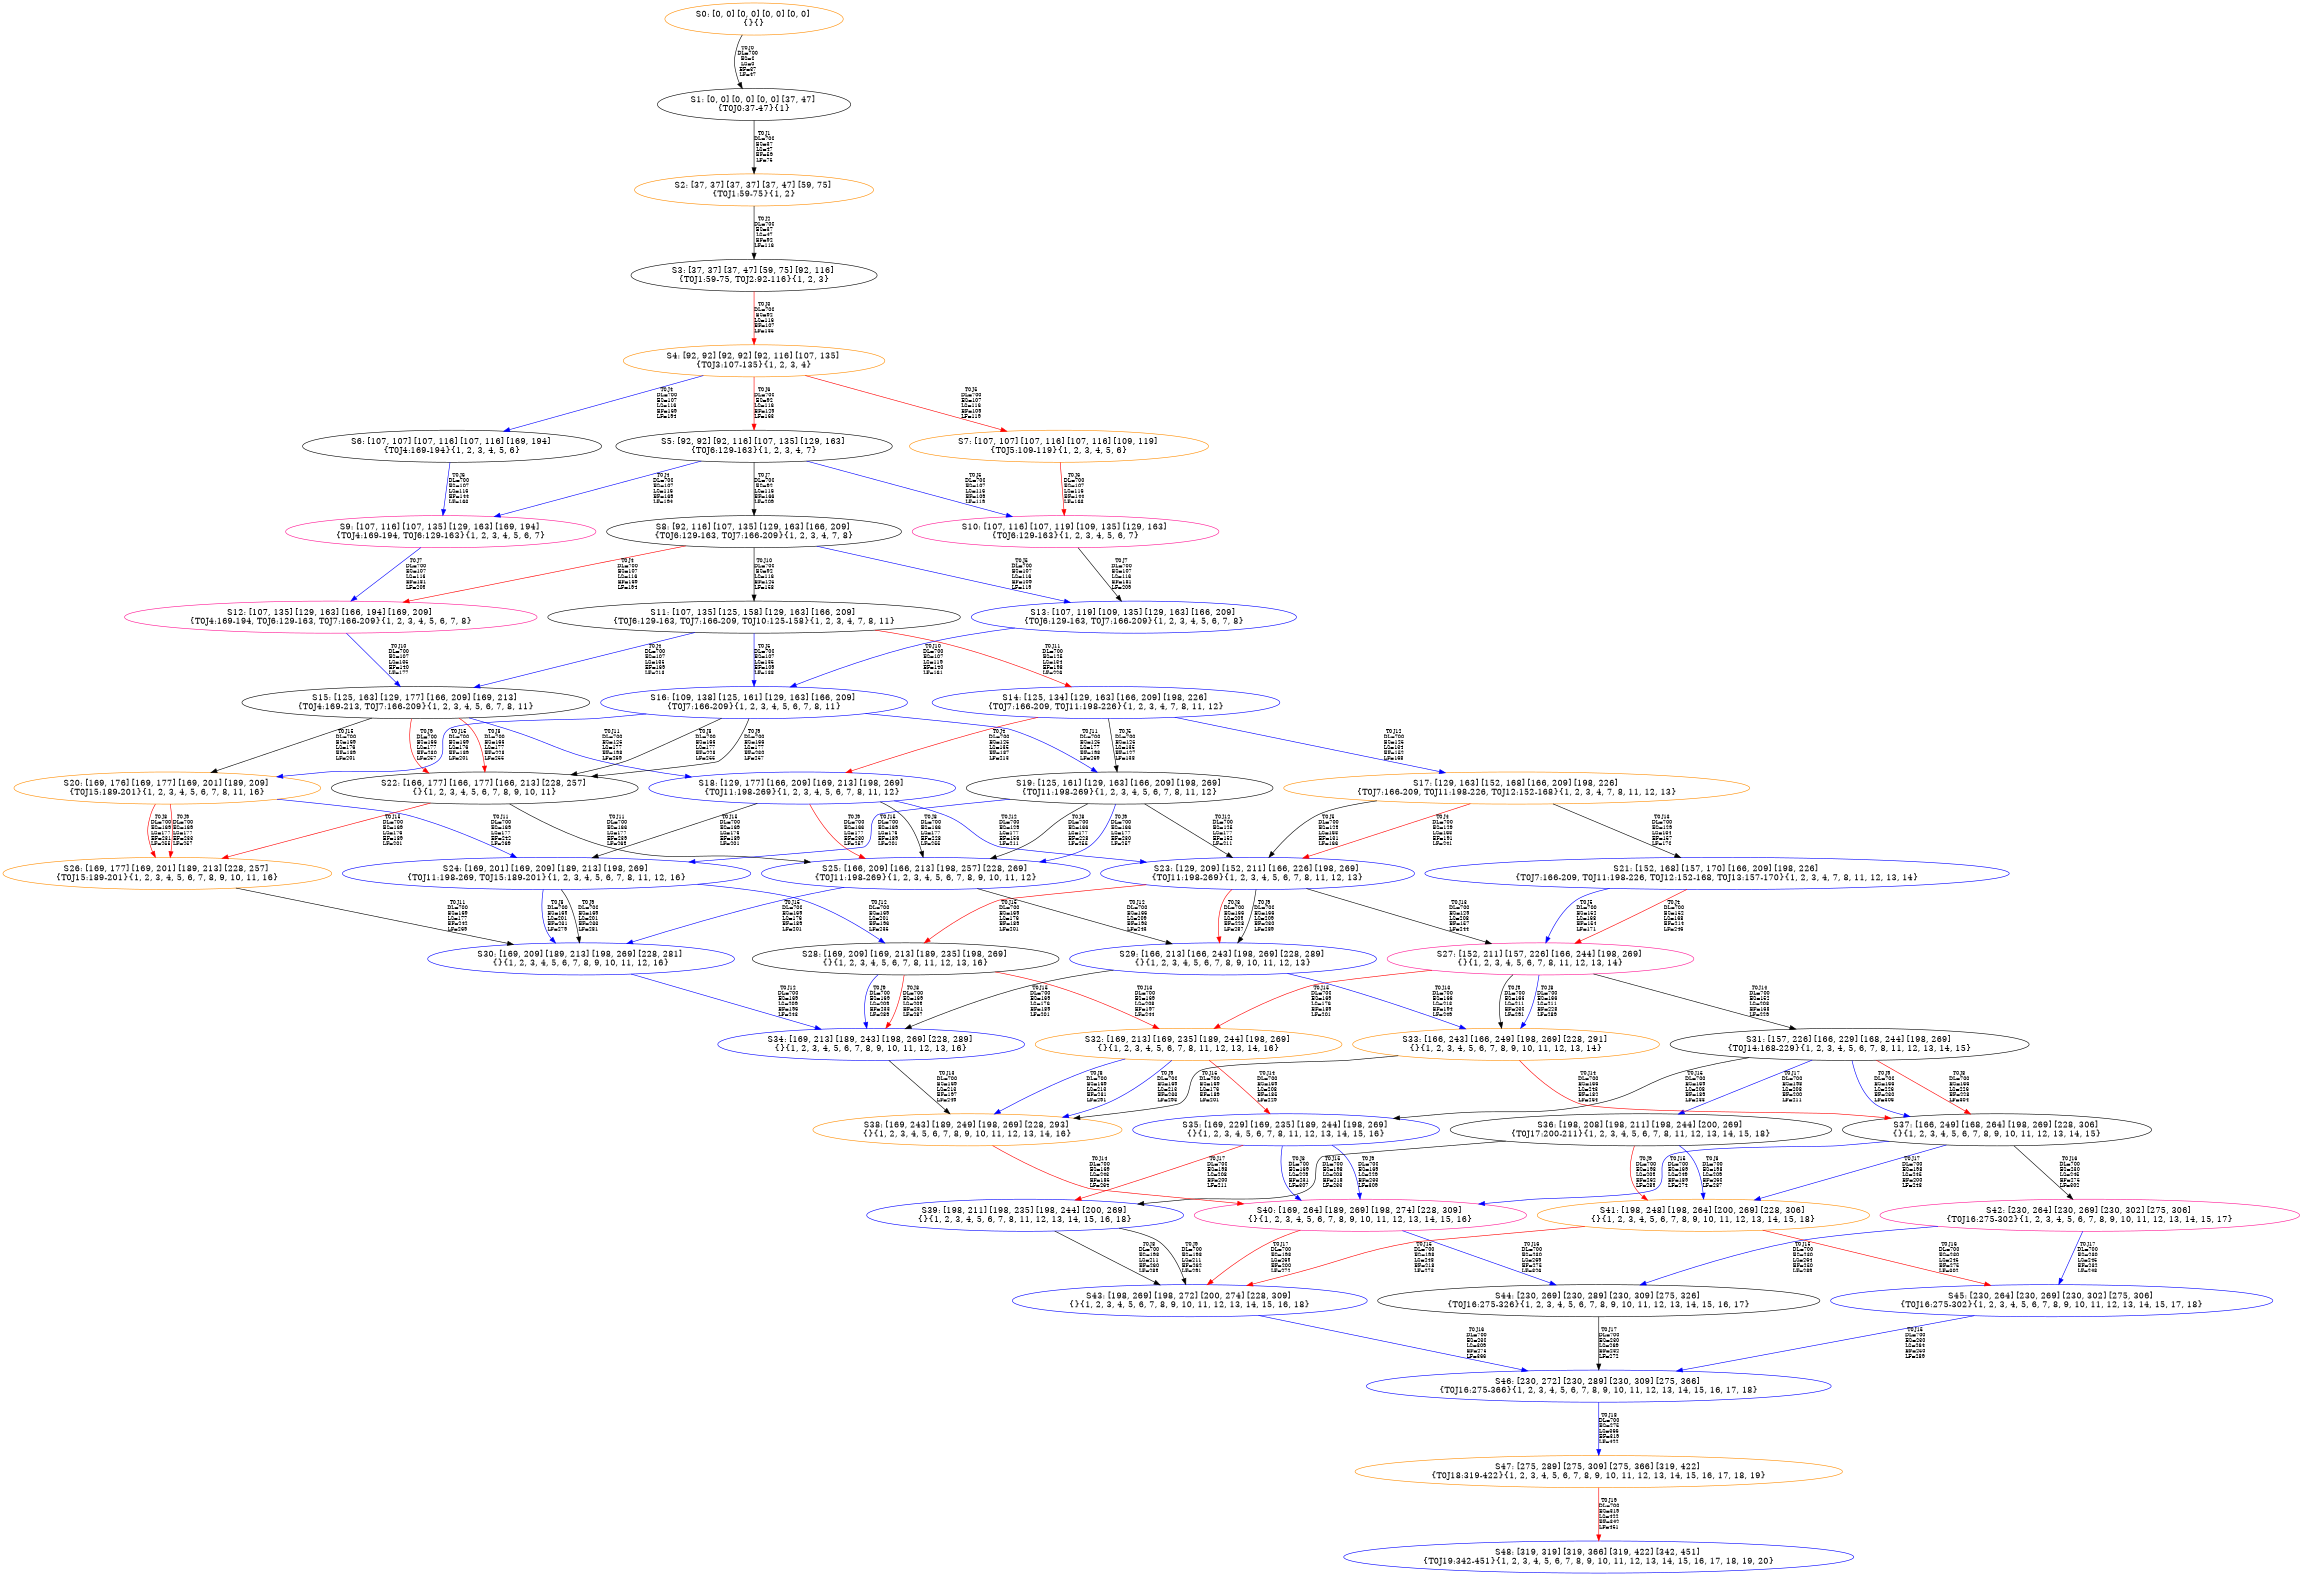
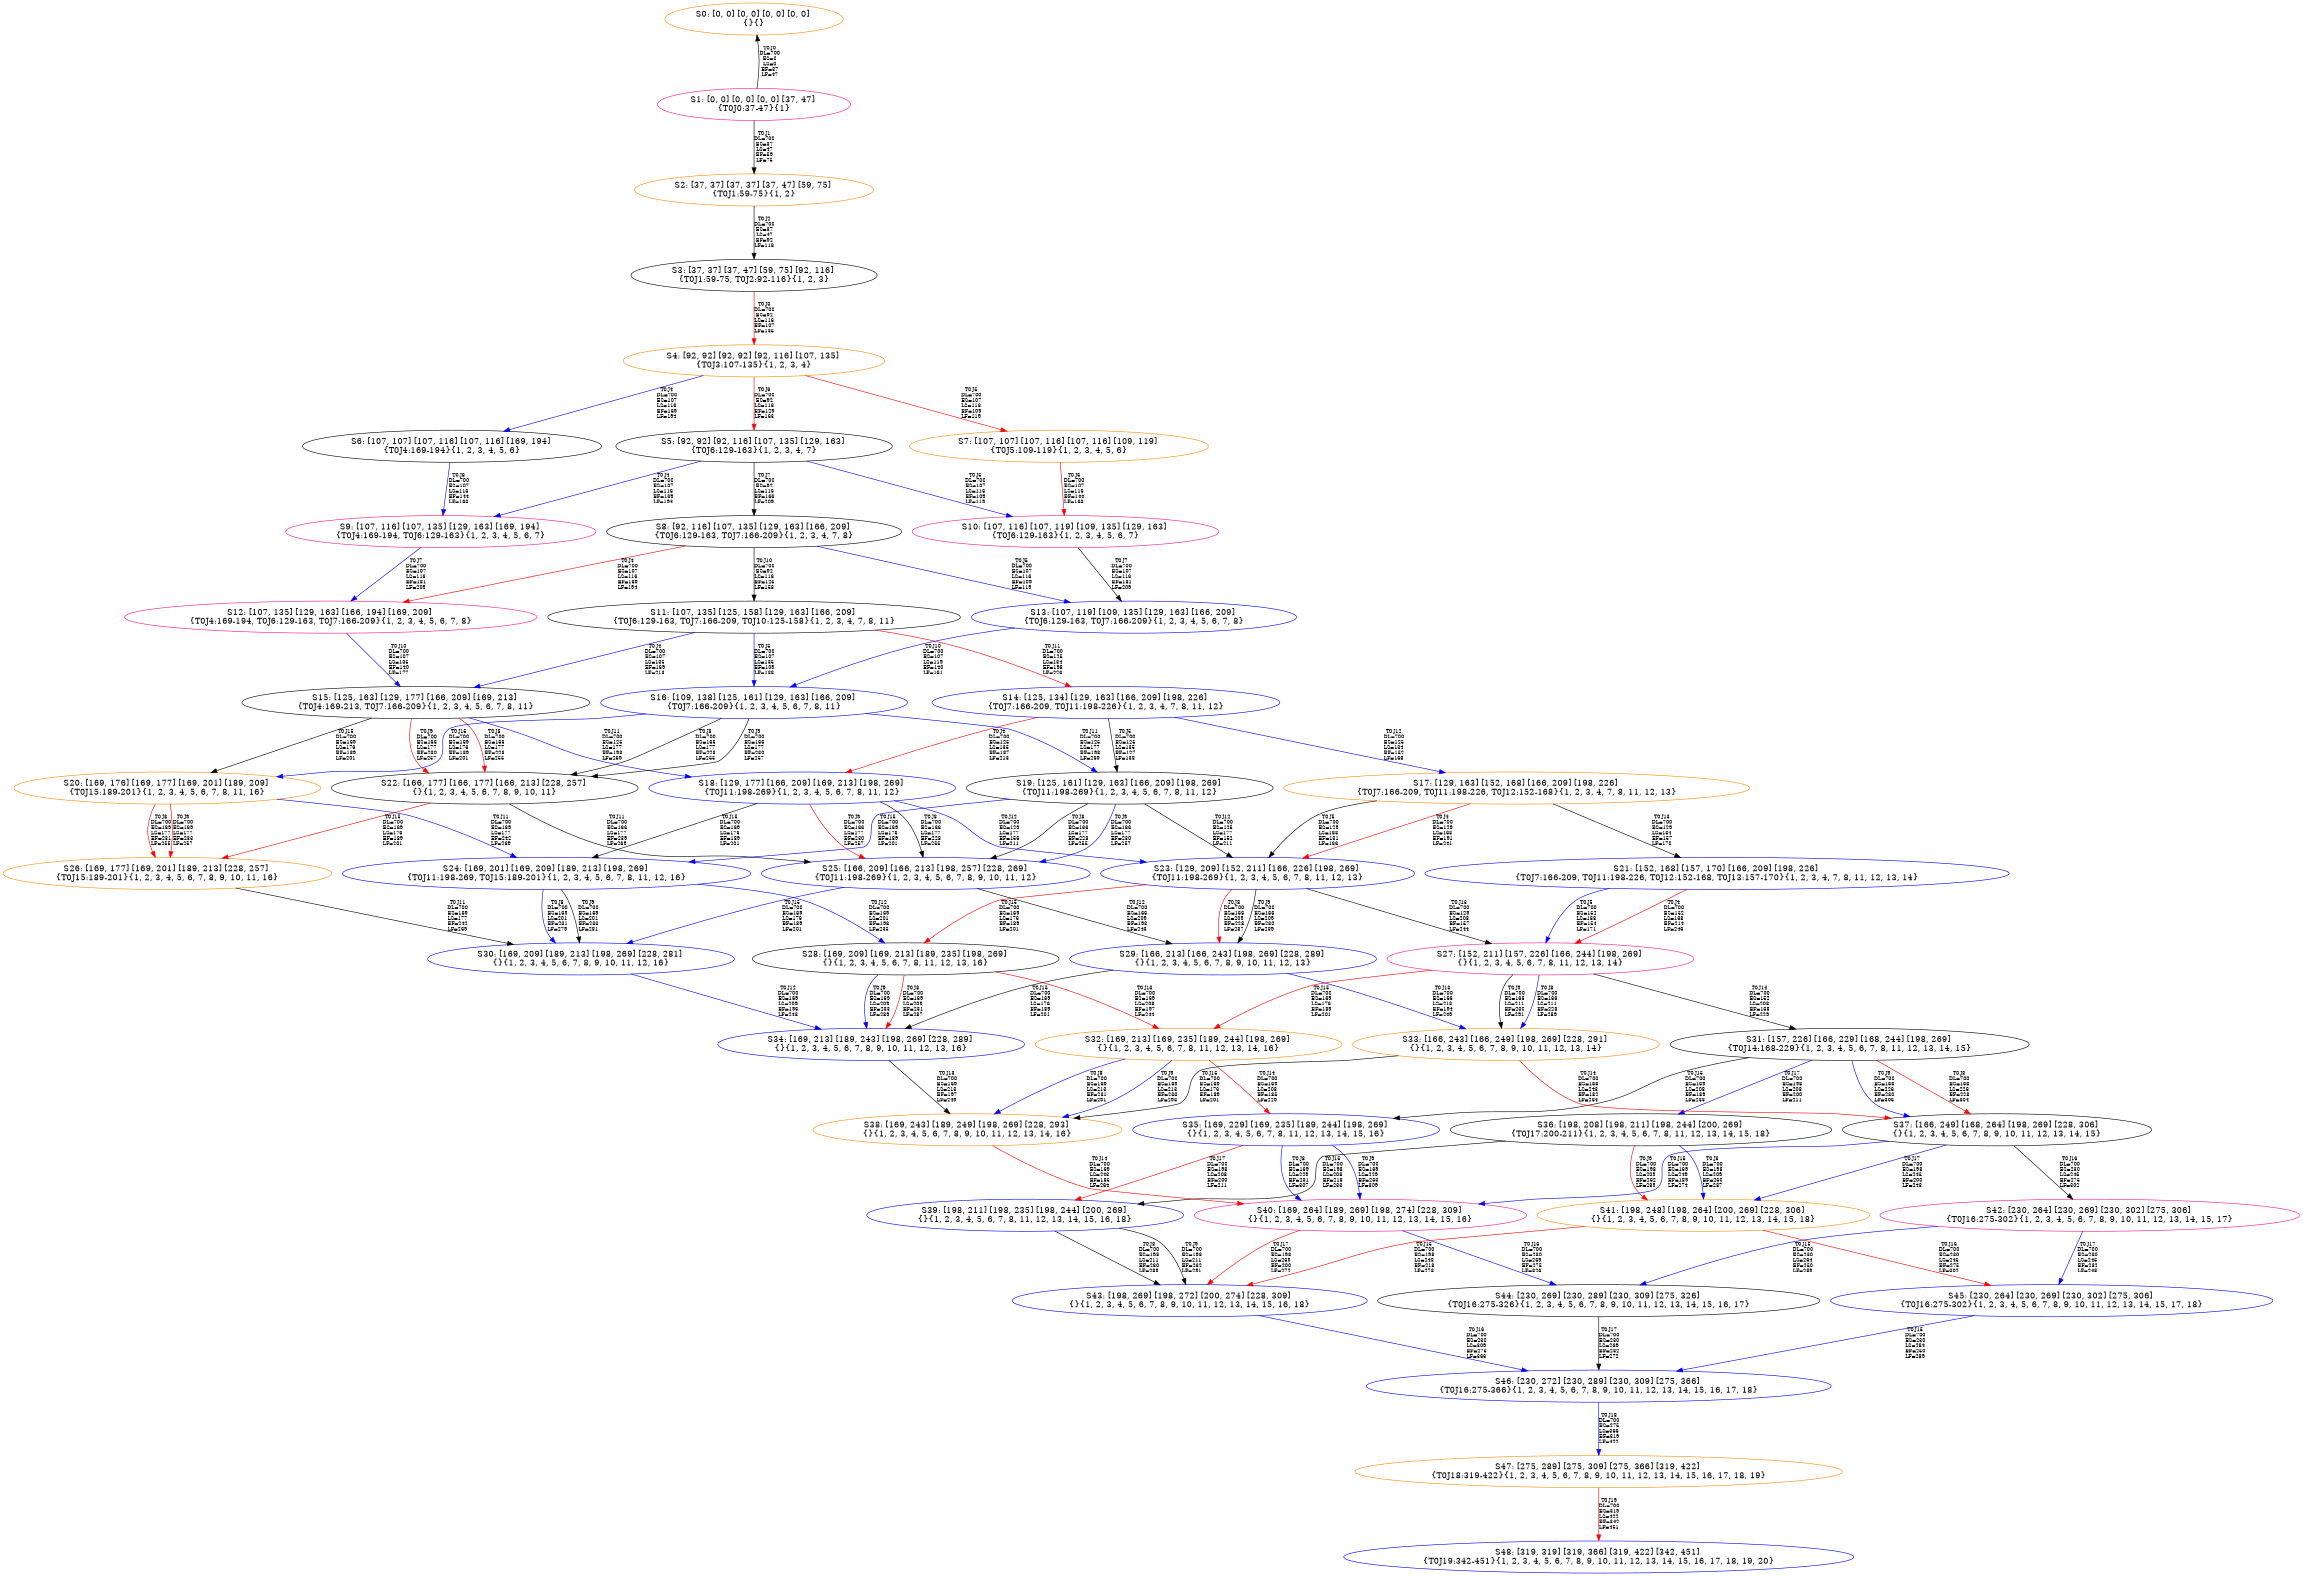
edge "S0: [0, 0] [0, 0] [0, 0] [0, 0] {}{}" -> "S1: [0, 0] [0, 0] [0, 0] [37, 47] {T0J0:37-47}{1}": reversed
node "S1: [0, 0] [0, 0] [0, 0] [37, 47] {T0J0:37-47}{1}": color black -> deeppink
